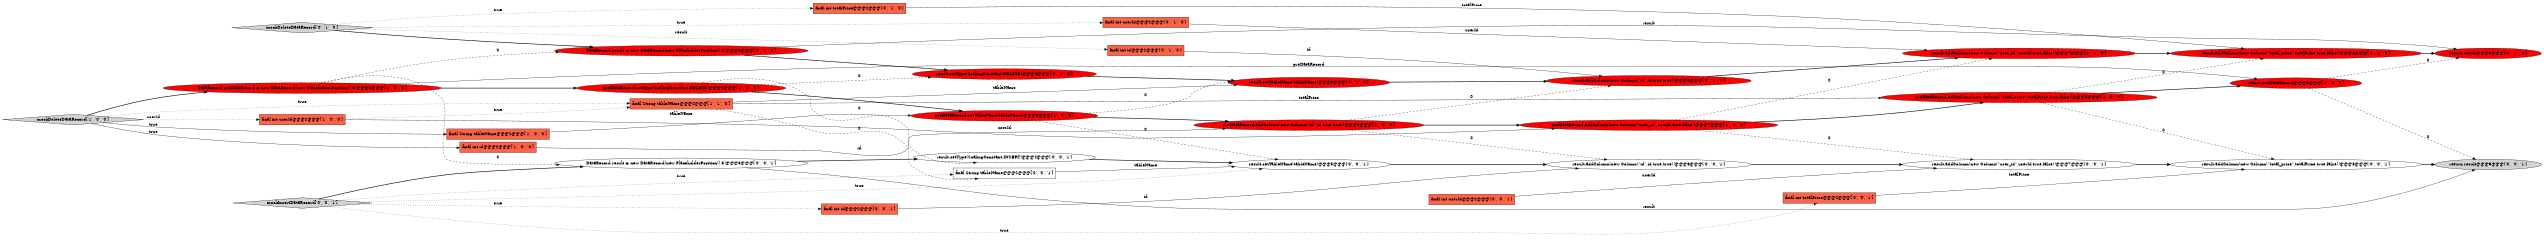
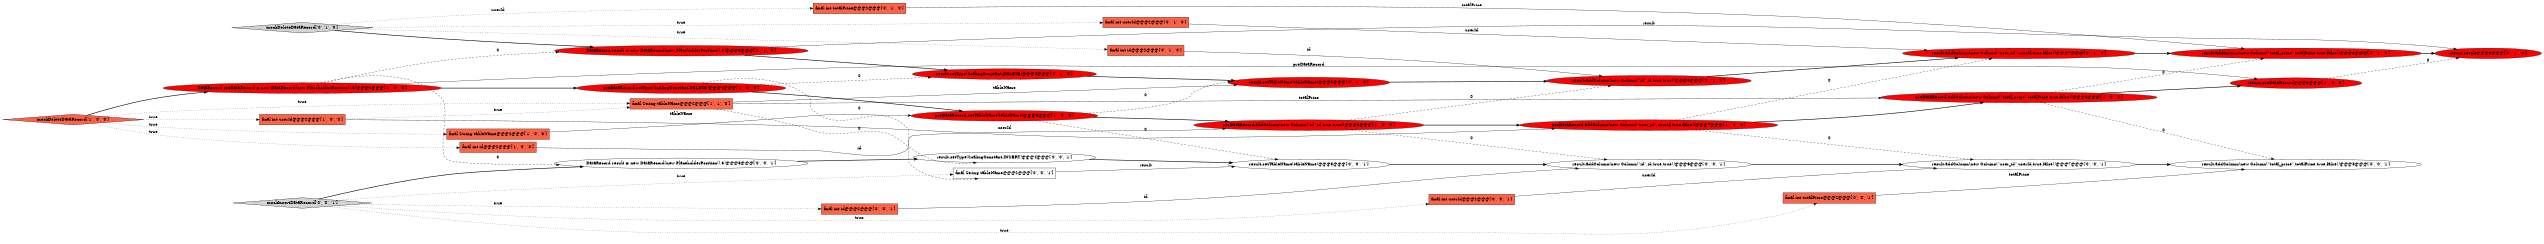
edge "mockDeleteDataRecord['0', '1', '0']" -> "final int totalPrice@@@2@@@['0', '1', '0']": label "true" -> "userId"
edge "mockDeleteDataRecord['0', '1', '0']" -> "final int id@@@2@@@['0', '1', '0']": label "result" -> "true"
edge "mockDeleteDataRecord['1', '0', '0']" -> "final int userId@@@2@@@['1', '0', '0']": label "userId" -> "true"
node "mockDeleteDataRecord['1', '0', '0']": fillcolor lightgray -> tomato
edge "mockDeleteDataRecord['1', '0', '0']" -> "final String tableName@@@2@@@['1', '0', '0']": style solid -> dotted
edge "mockDeleteDataRecord['1', '0', '0']" -> "final int id@@@2@@@['1', '0', '0']": style solid -> dotted
node "return result@@@9@@@['0', '0', '1']": removed
edge "final String tableName@@@2@@@['0', '0', '1']" -> "result.setTableName(tableName)@@@5@@@['0', '0', '1']": label "tableName" -> "result"
edge "mockInsertDataRecord['0', '0', '1']" -> "result.setTableName(tableName)@@@5@@@['0', '0', '1']": now "mockInsertDataRecord['0', '0', '1']" -> "final int userId@@@2@@@['0', '0', '1']"
